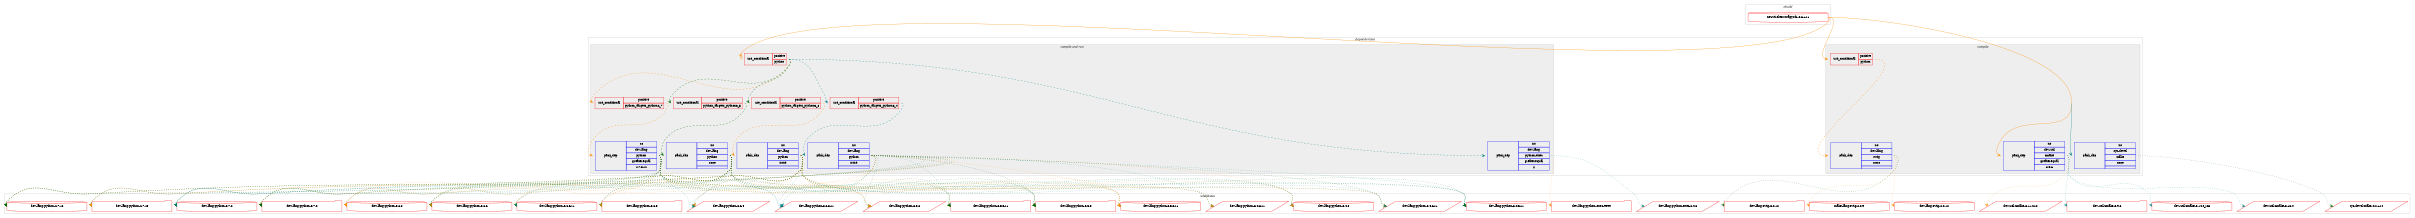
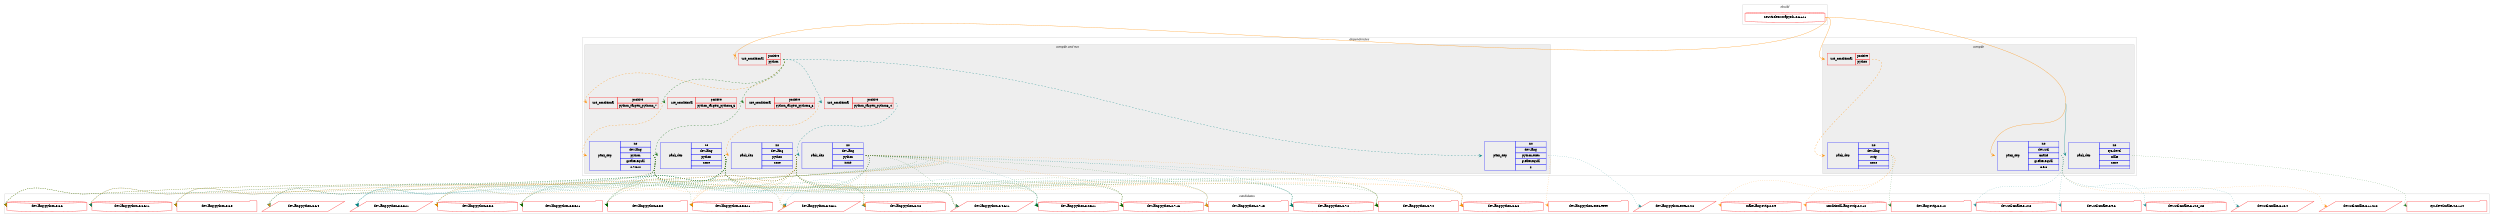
node "dev-lang/python-3.5.6": shape parallelogram -> cylinder
node "dev-lang/swig-2.0.12": label "dev-lang/swig-2.0.12" -> "conditional-lang/swig-2.0.12"
node "dev-util/cmake-3.10.3": added
node "sys-devel/make-4.2.1-r4": shape parallelogram -> folder
